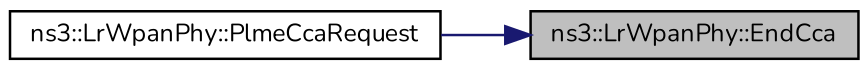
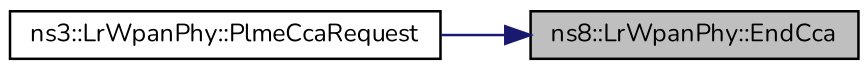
node "ns3::LrWpanPhy::EndCca": label "ns3::LrWpanPhy::EndCca" -> "ns8::LrWpanPhy::EndCca"
